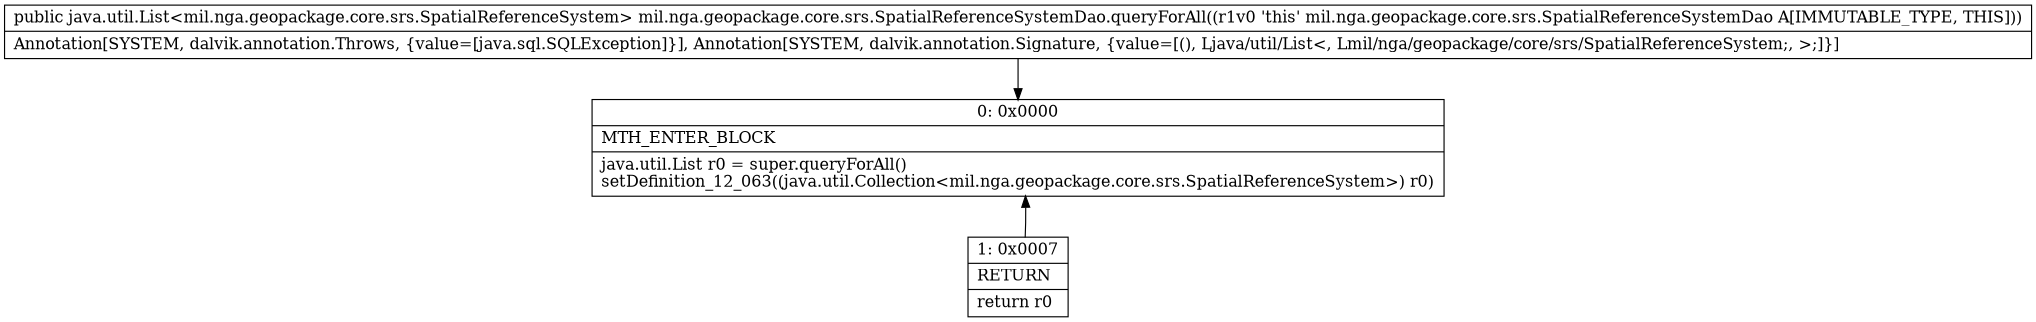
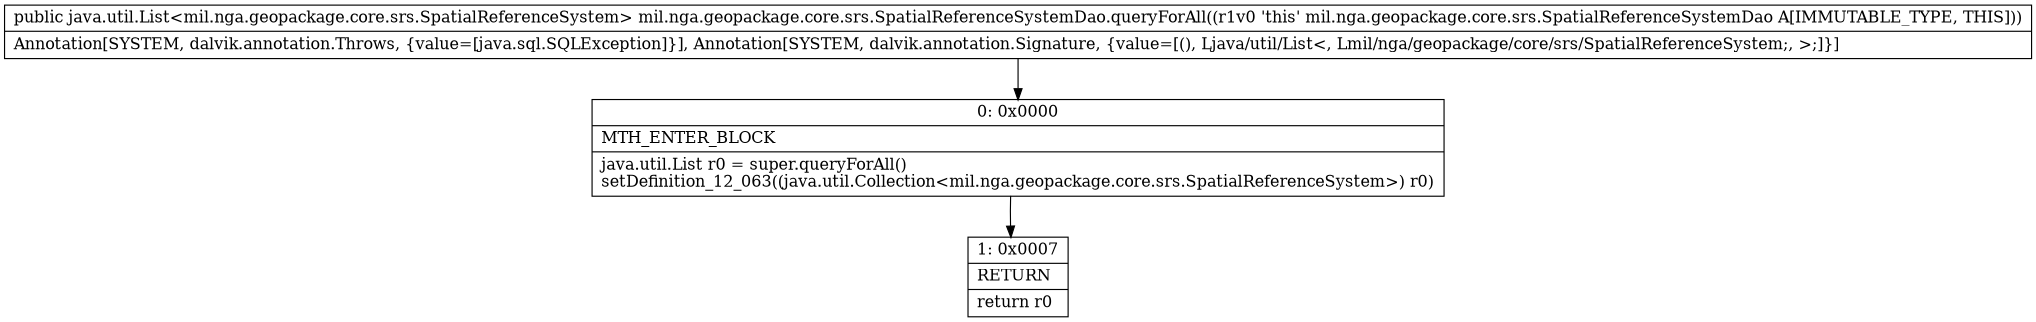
edge "1: 0x0007" -> "0: 0x0000": reversed
